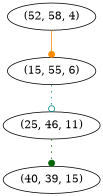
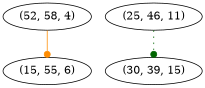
edge "(15, 55, 6)" -> "(25, 46, 11)": removed
node "(40, 39, 15)": label "(40, 39, 15)" -> "(30, 39, 15)"
